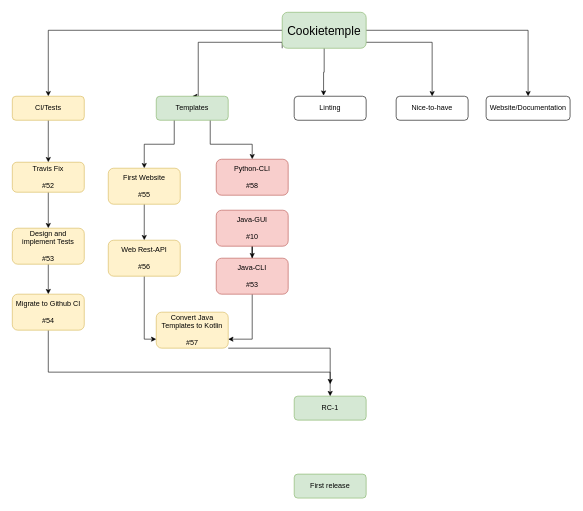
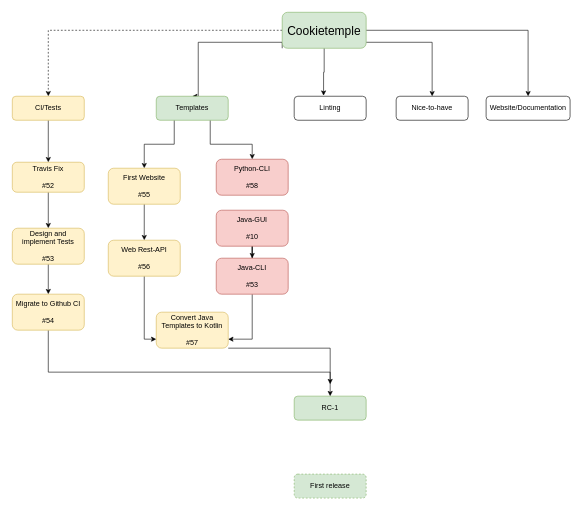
edge "Cookietemple" -> "CI/Tests": style solid -> dashed
node "First release": style solid -> dashed
